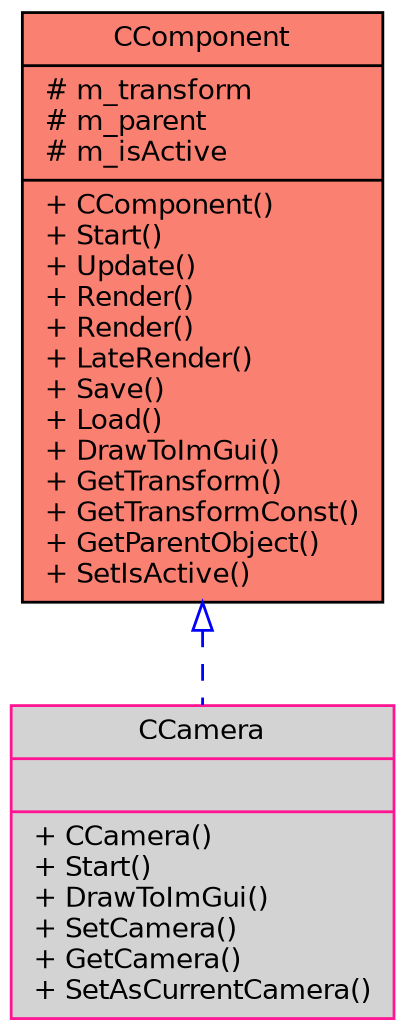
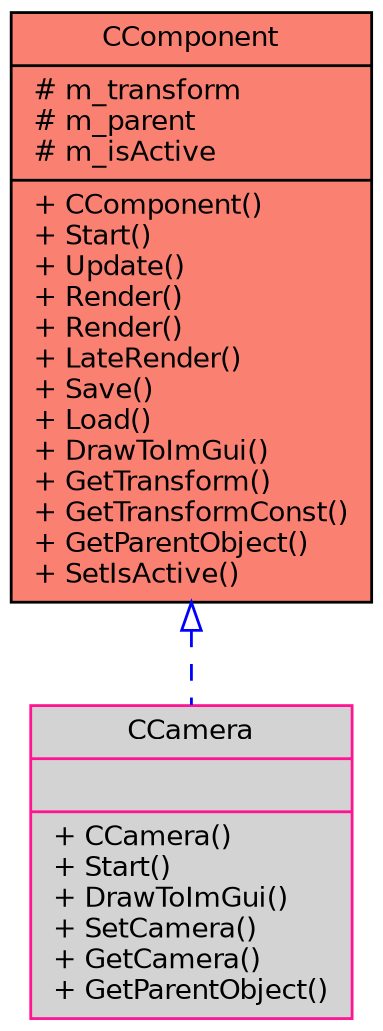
node "CCamera": text "+ SetAsCurrentCamera()" -> "+ GetParentObject()"
